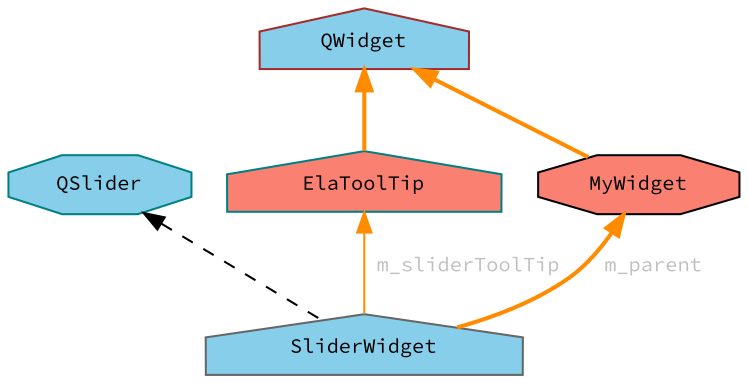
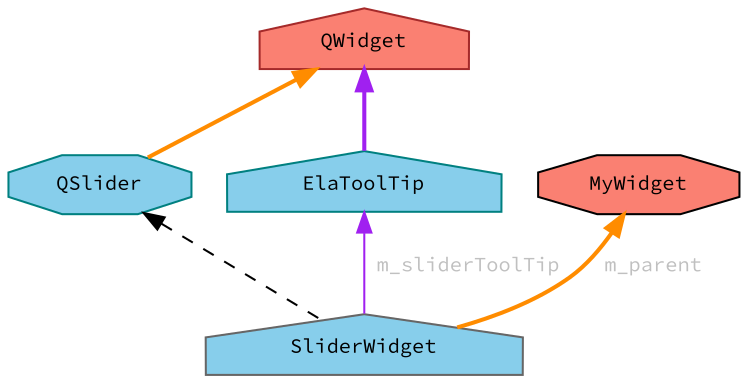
node "QWidget": fillcolor skyblue -> salmon
edge "MyWidget" -> "QWidget": now "QSlider" -> "QWidget"
edge "ElaToolTip" -> "QWidget": color darkorange -> purple
node "ElaToolTip": fillcolor salmon -> skyblue
edge "SliderWidget" -> "ElaToolTip": color darkorange -> purple
